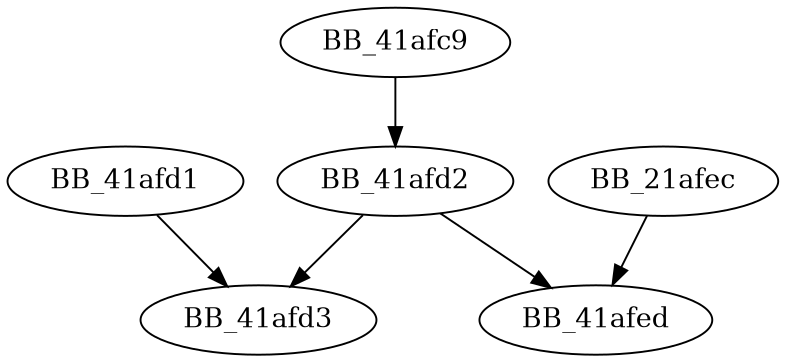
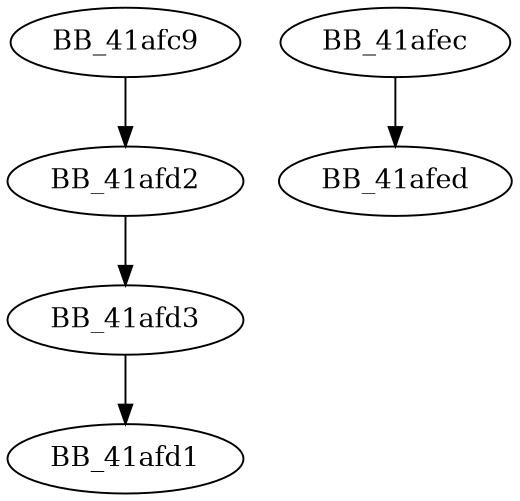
node "BB_21afec": label "BB_21afec" -> "BB_41afec"
edge "BB_41afd1" -> "BB_41afd3": reversed
edge "BB_41afd2" -> "BB_41afed": removed
